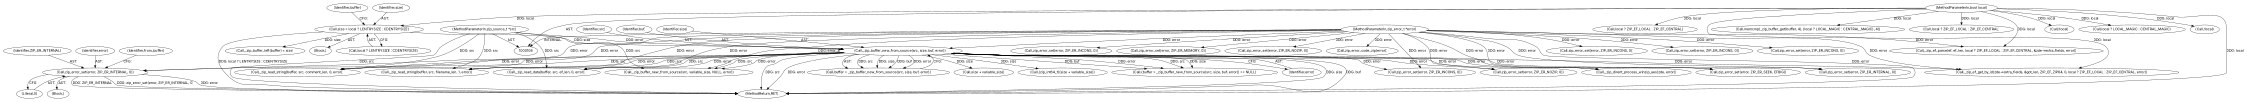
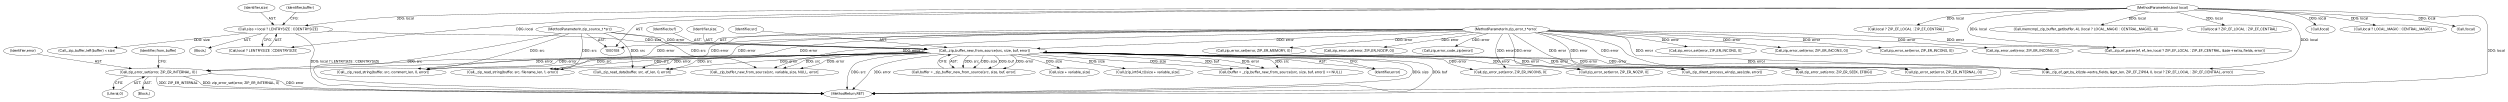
edge "(MethodParameterIn,bool local)" -> "(Call,local ? LENTRYSIZE : CDENTRYSIZE)": added, label "DDG: local"
edge "(MethodParameterIn,zip_error_t *error)" -> "1000108": label "INTERNAL: " -> "AST: "
node "(Identifier,ZIP_ER_INTERNAL)": removed
